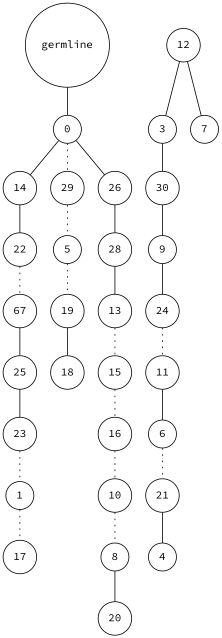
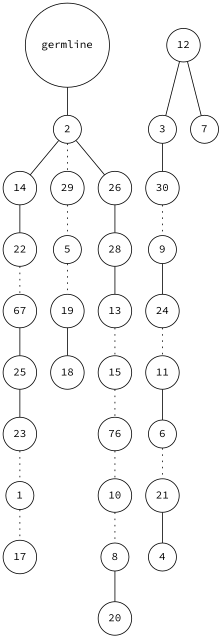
node "0": label "0" -> "2"
edge "30" -- "9": style solid -> dotted
node "16": label "16" -> "76"
